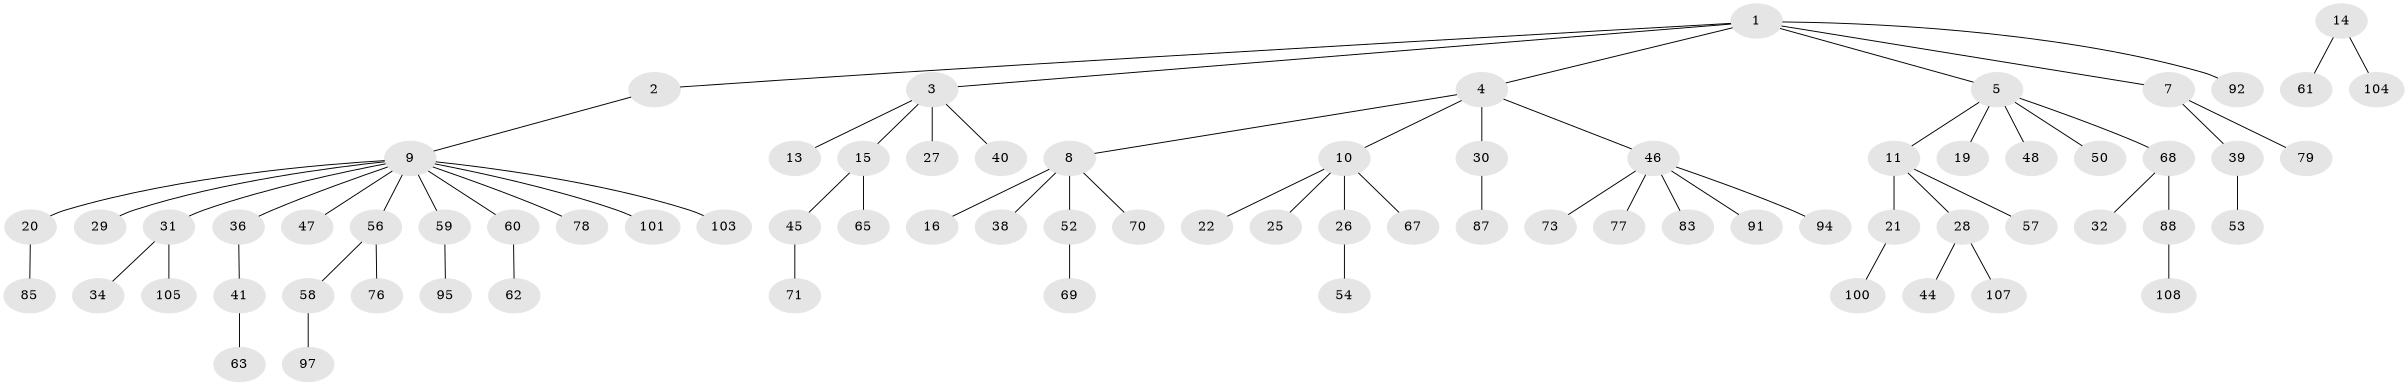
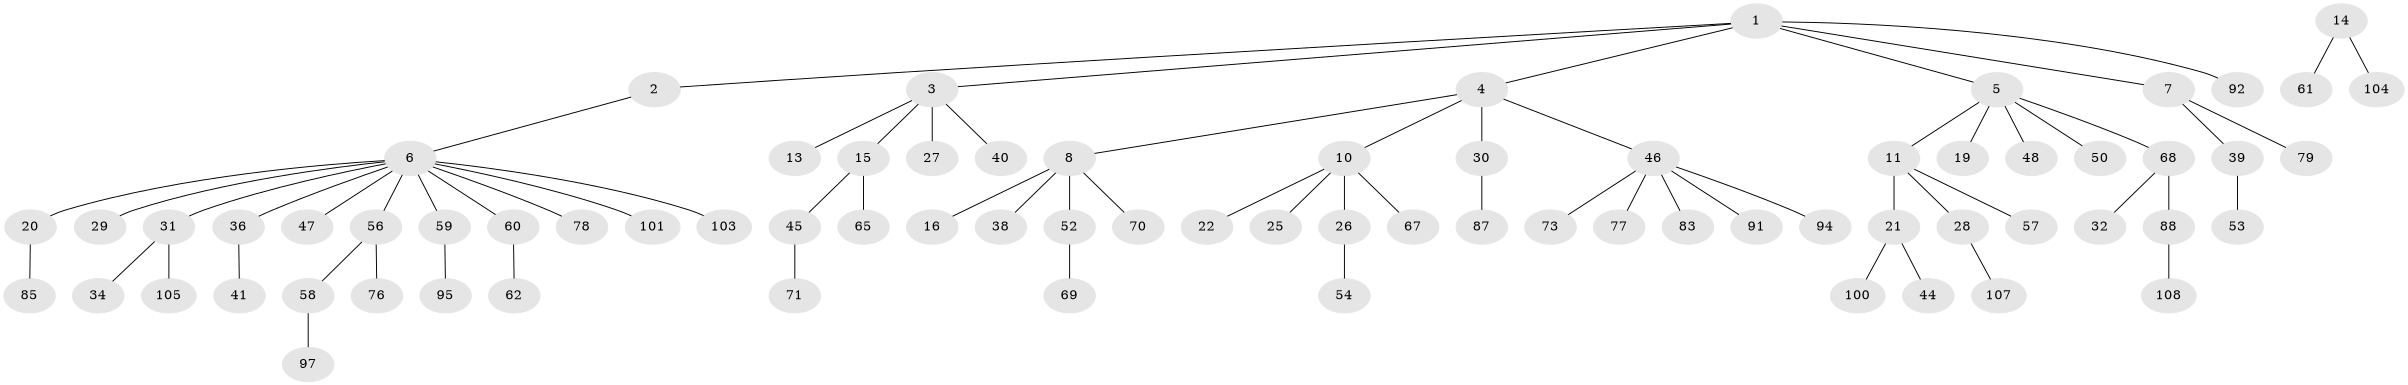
node "9": label "9" -> "6"
edge "28" -- "44": now "21" -- "44"
node "63": removed
